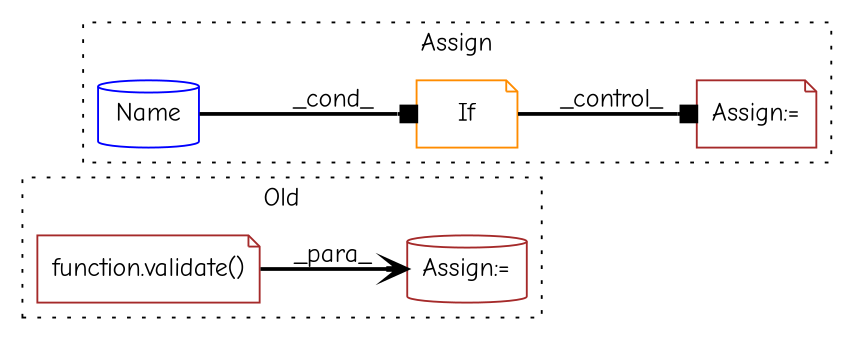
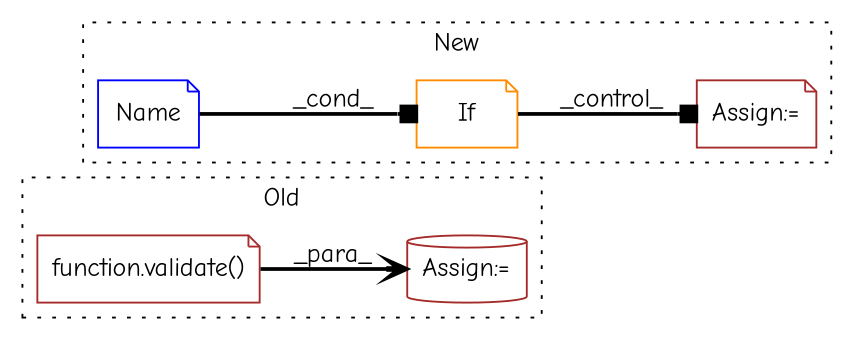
cluster "Assign": label "Assign" -> "New"
node "Name": shape cylinder -> note
